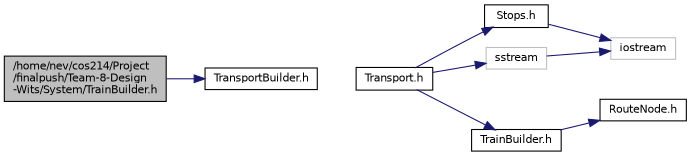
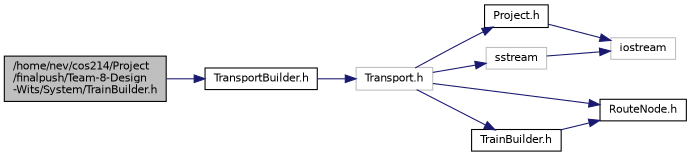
node "Stops.h": label "Stops.h" -> "Project.h"
edge "TransportBuilder.h" -> "Transport.h": added
node "Transport.h": color black -> grey75
edge "Transport.h" -> "RouteNode.h": added
